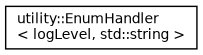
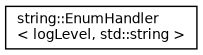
node "utility::EnumHandler < logLevel, std::string >": label "utility::EnumHandler < logLevel, std::string >" -> "string::EnumHandler < logLevel, std::string >"
